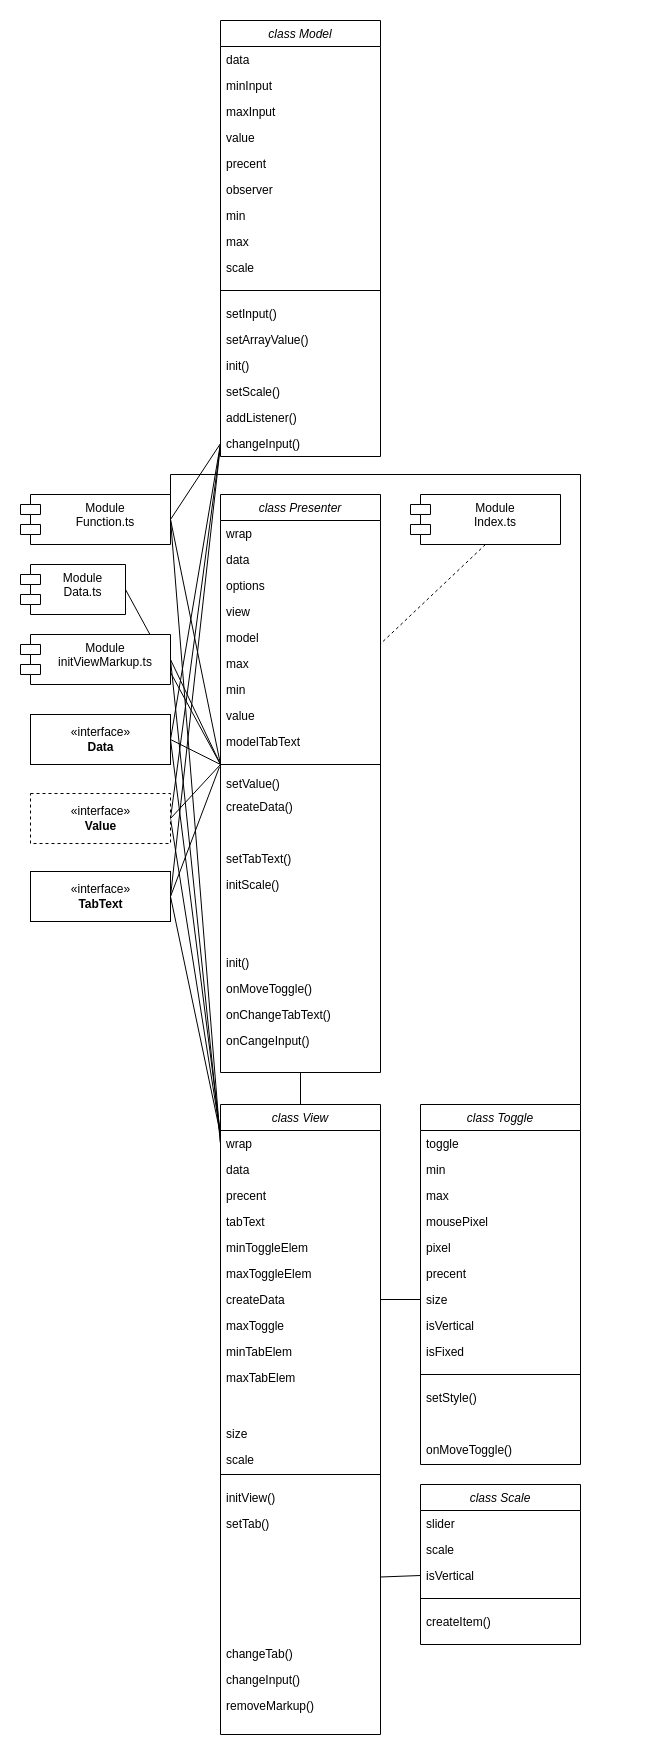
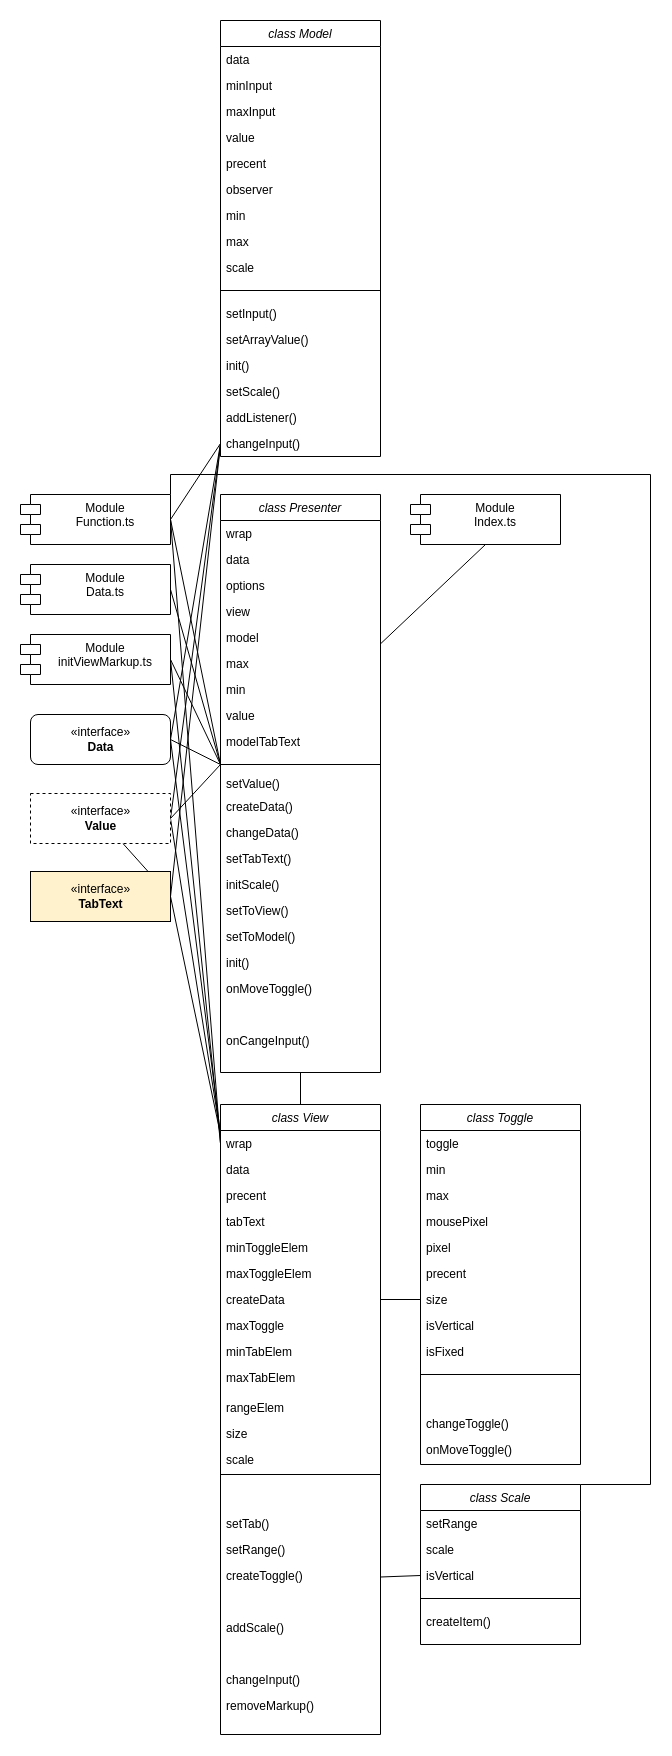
node "Module Data.ts": size 105x50 -> 150x50
edge "Module Index.ts" -- "model": style dashed -> solid
node "«interface» Data": shape rectangle -> rounded rectangle
edge "Module Function.ts" -- "class Toggle": removed
edge "setValue()" -- "«interface» TabText": now "«interface» Value" -- "«interface» TabText"
node "changeData()": added
node "«interface» TabText": fillcolor #ffffff -> #fff2cc
node "setToView()": added
node "setToModel()": added
edge "Module Function.ts" -- "class Scale": added
node "onChangeTabText()": removed
node "setStyle()": removed
node "rangeElem": added
node "changeToggle()": added
node "initView()": removed
node "slider": label "slider" -> "setRange"
node "setRange()": added
node "createToggle()": added
node "addScale()": added
node "changeTab()": removed
